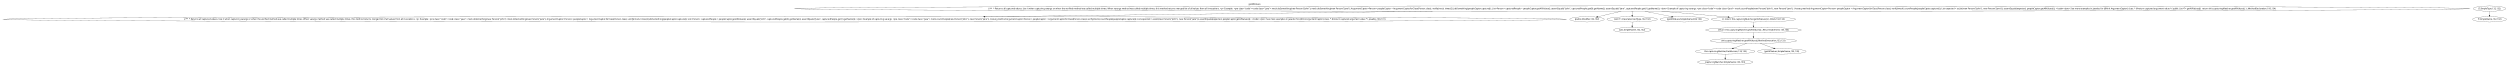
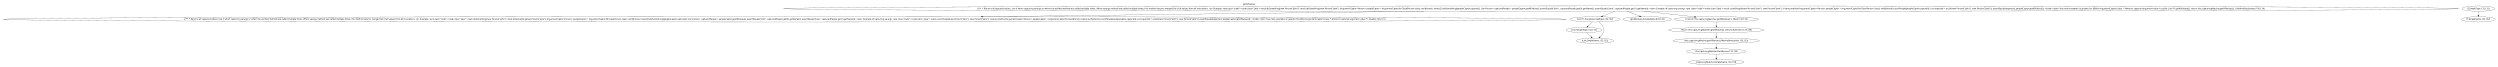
node "(public,Modifier,132,132)": removed
node "(List,SimpleType,132,132)": added
node "(getAllValues,SimpleName,133,133)": removed
